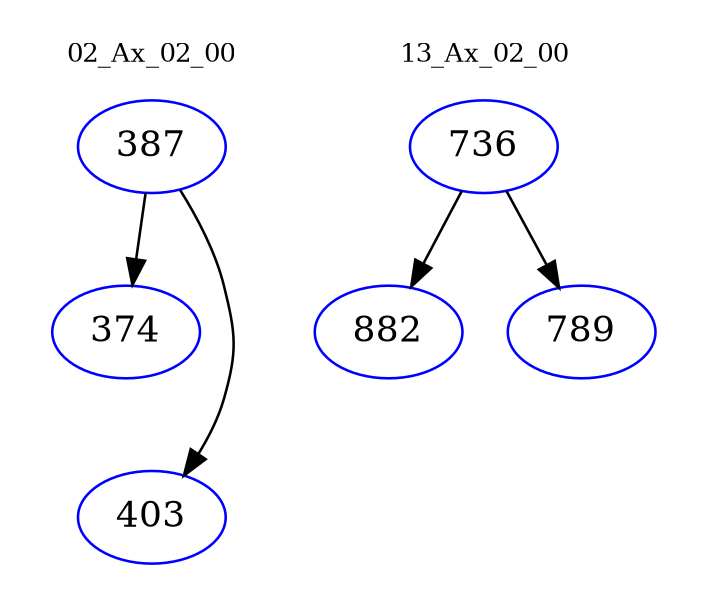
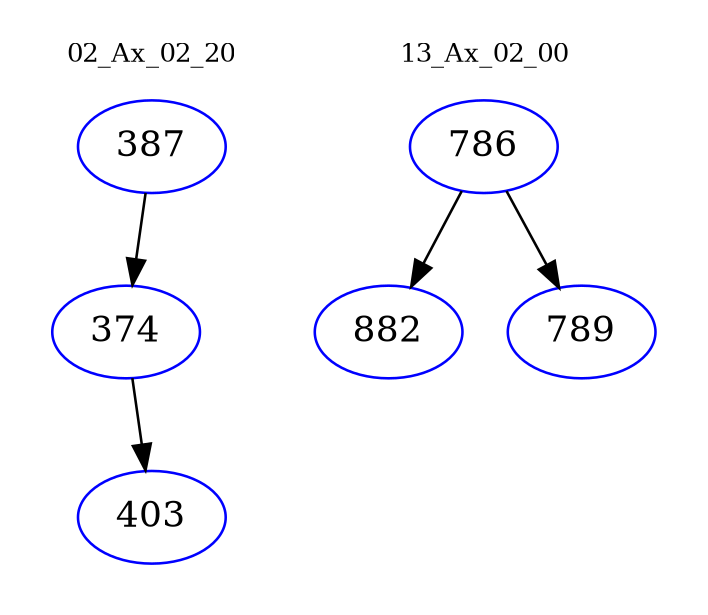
cluster "02_Ax_02_00": label "02_Ax_02_00" -> "02_Ax_02_20"
node "736": label "736" -> "786"
edge "387" -> "403": now "374" -> "403"
